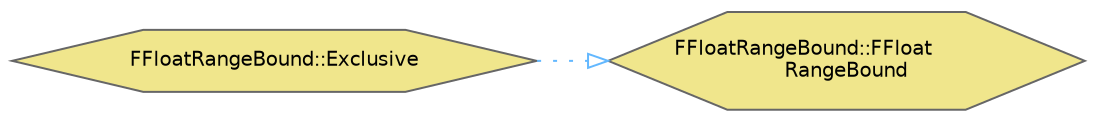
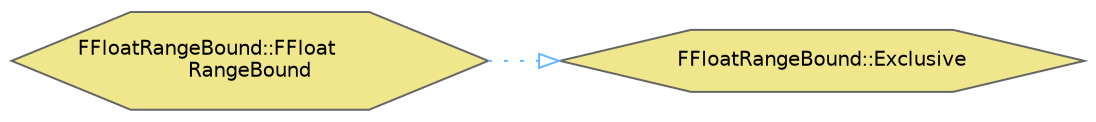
edge "FFloatRangeBound::Exclusive" -> "FFloatRangeBound::FFloat RangeBound": reversed
